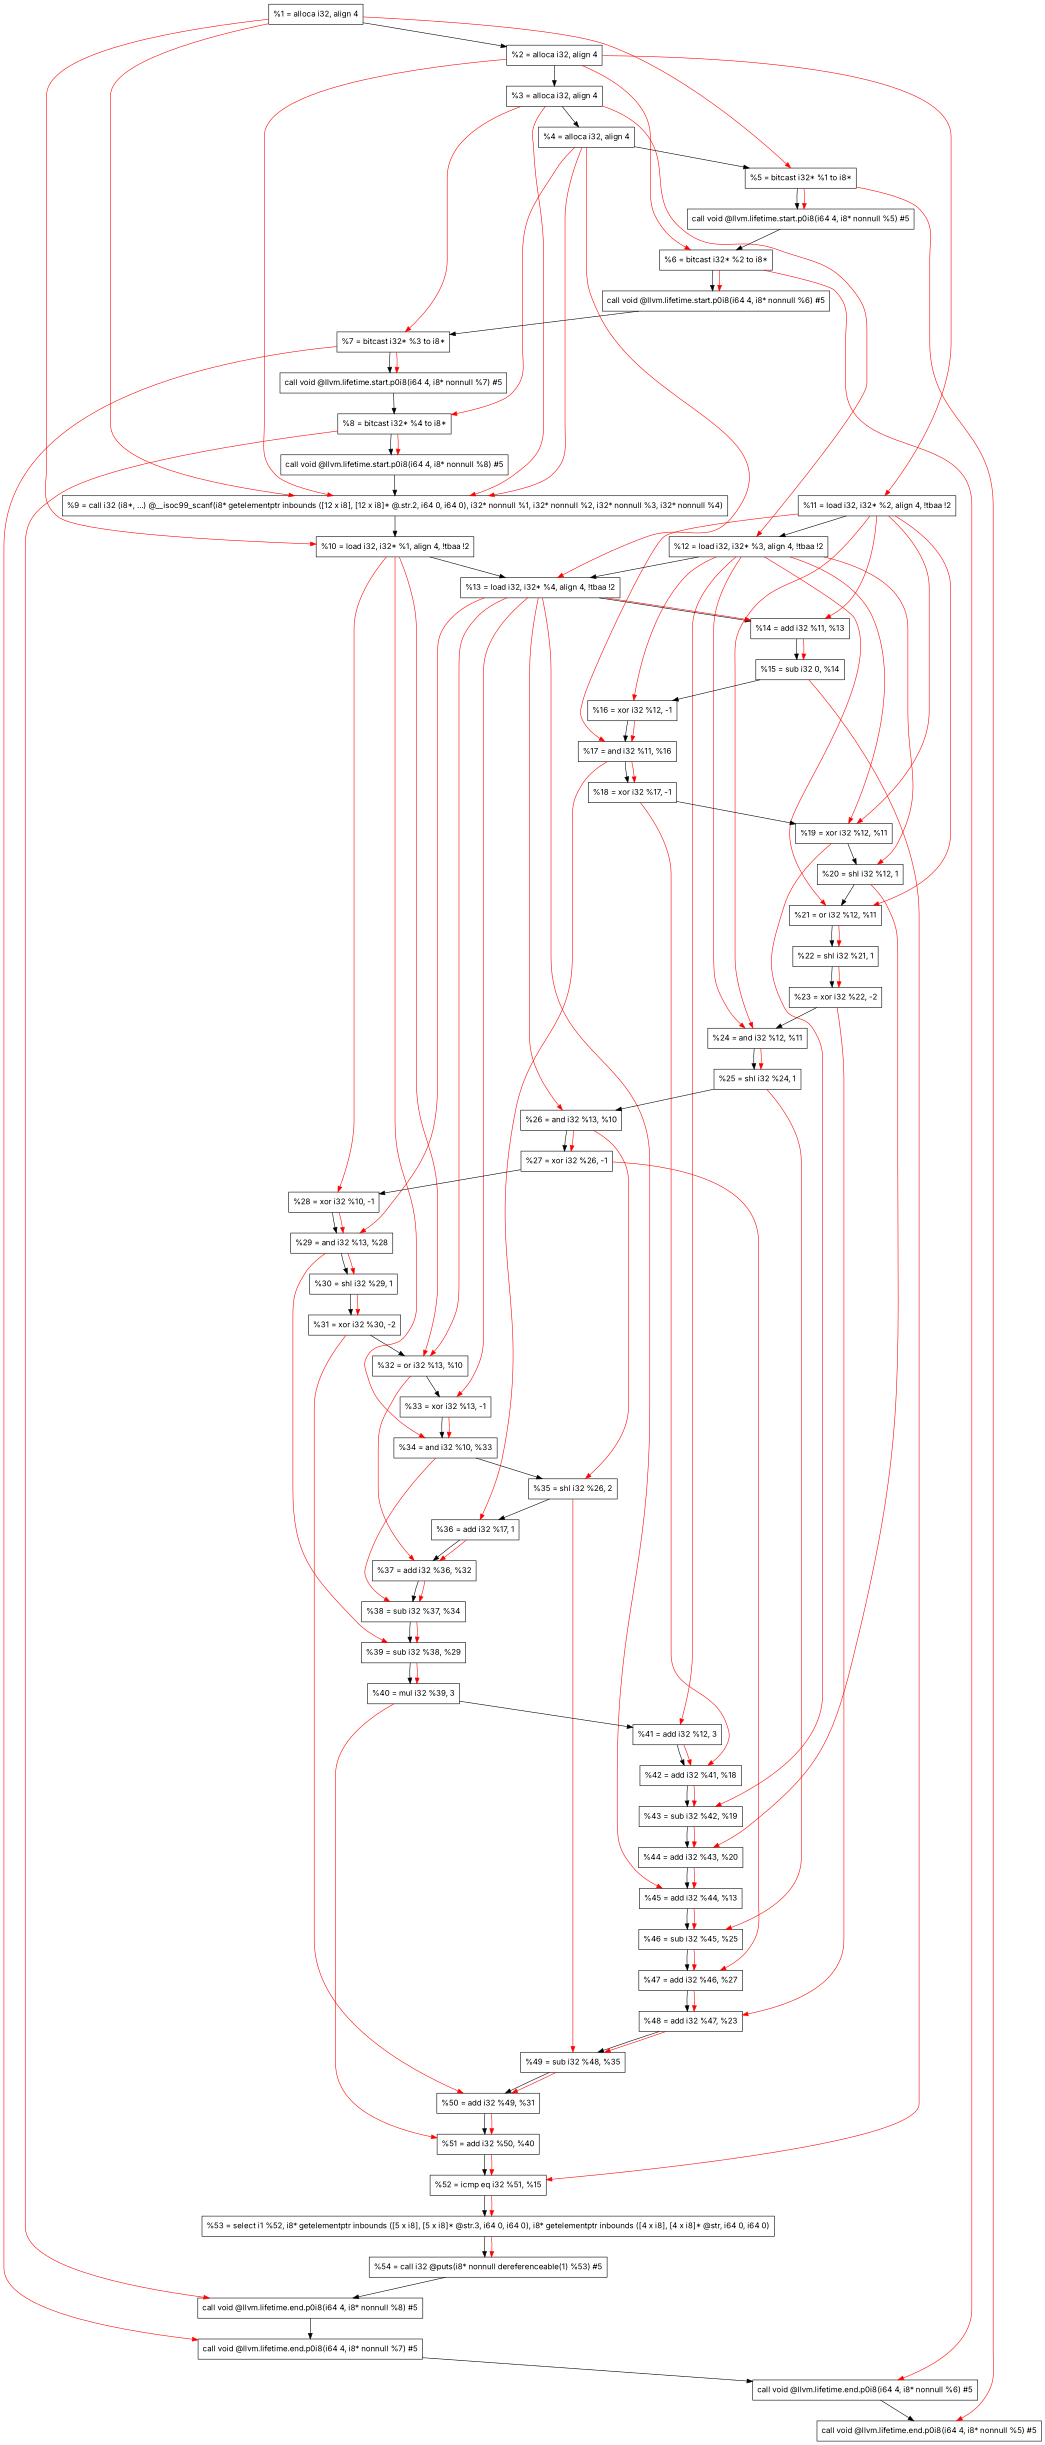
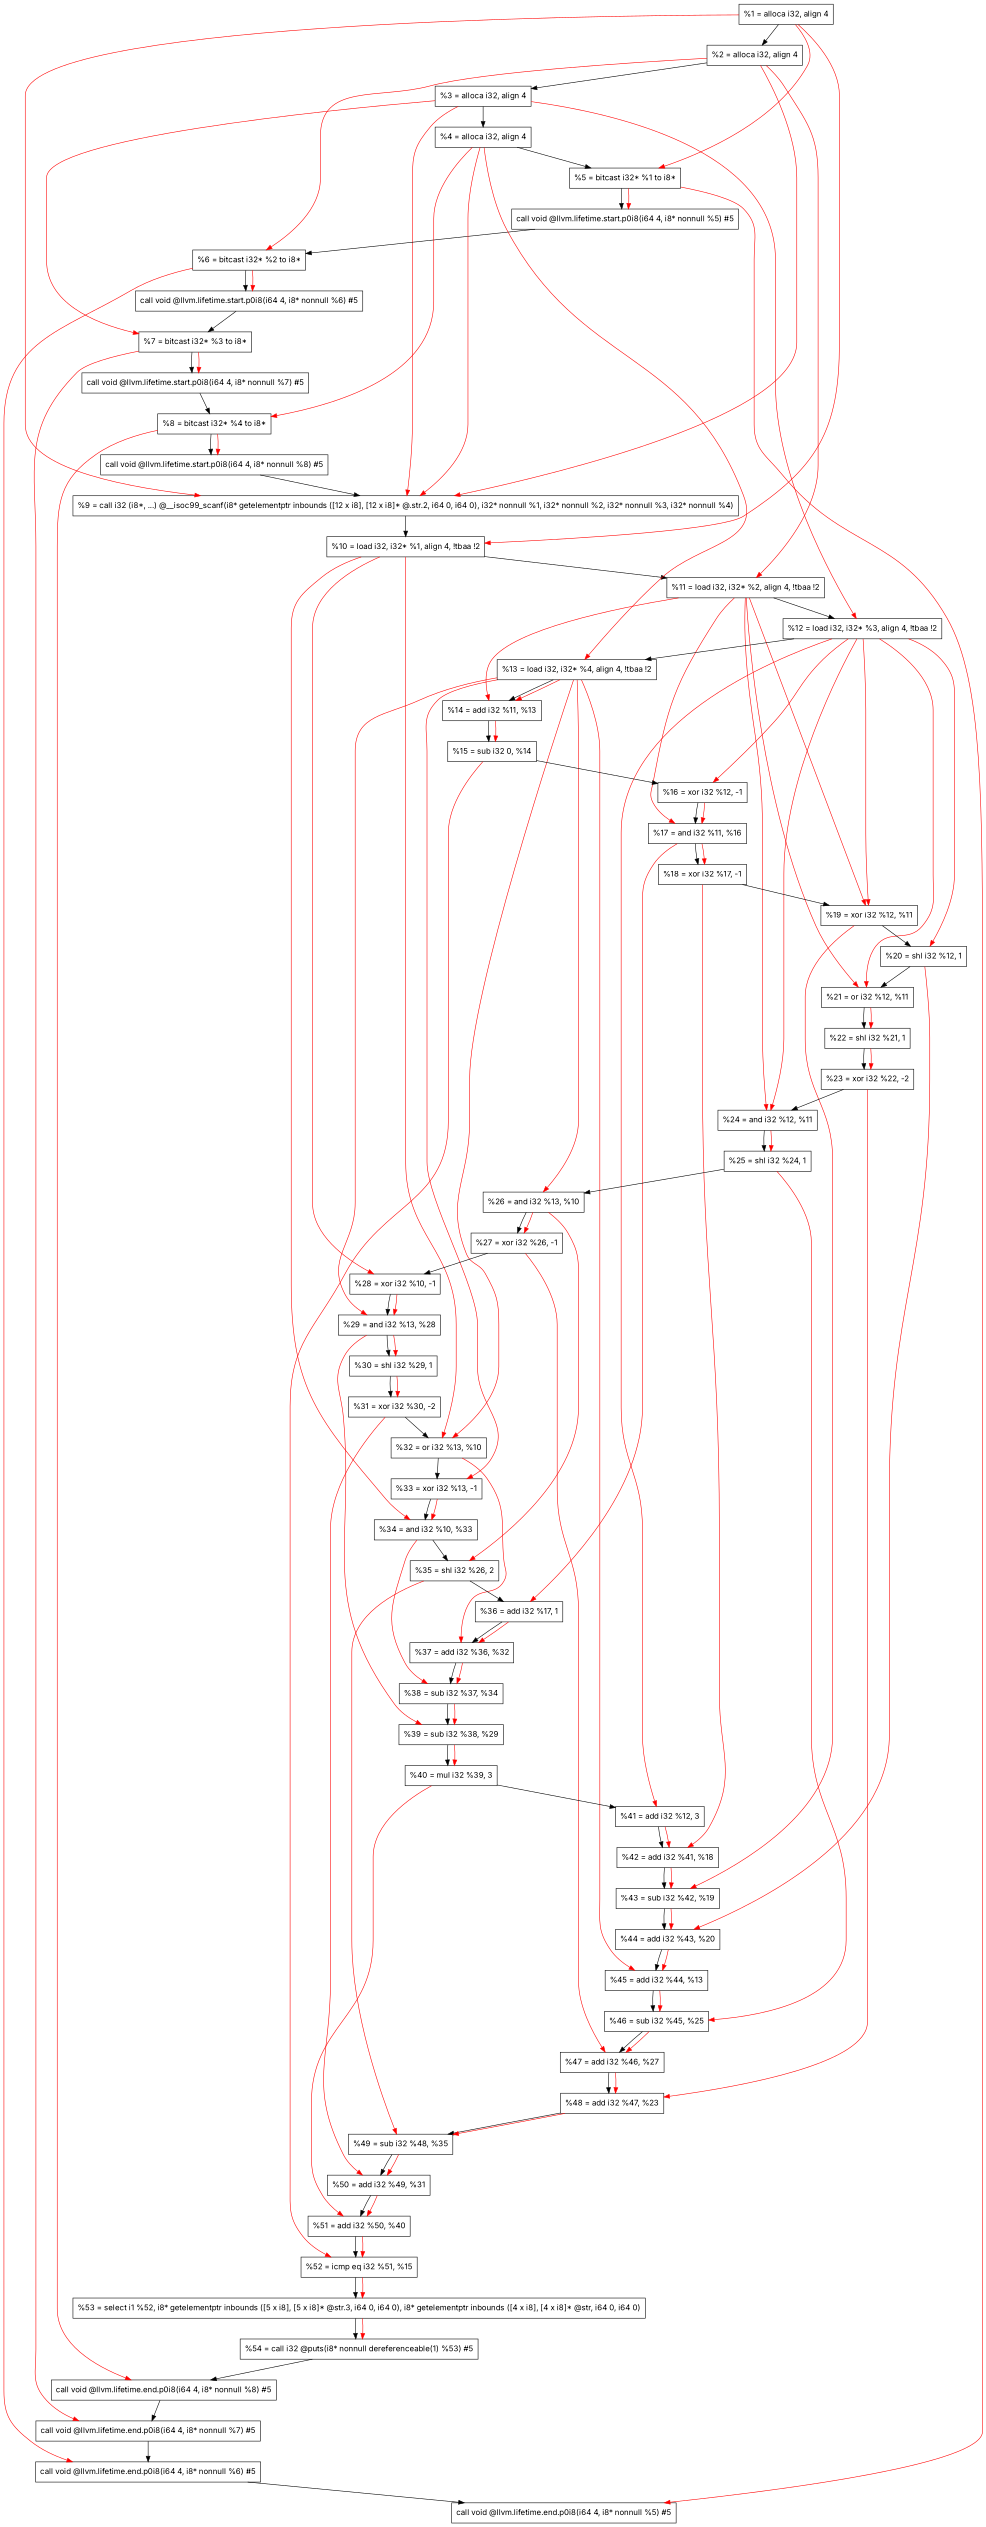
edge "%10 = load i32, i32* %1, align 4, !tbaa !2" -> "%13 = load i32, i32* %4, align 4, !tbaa !2": now "%10 = load i32, i32* %1, align 4, !tbaa !2" -> "%11 = load i32, i32* %2, align 4, !tbaa !2"
